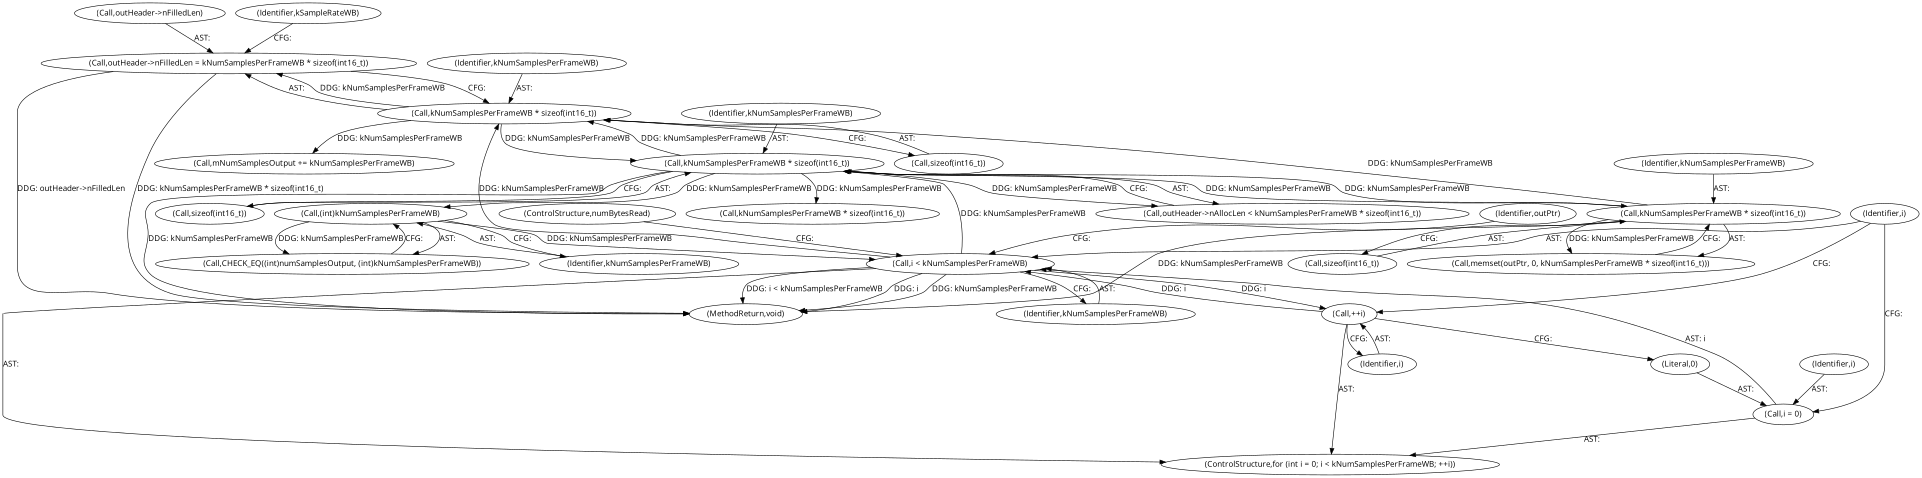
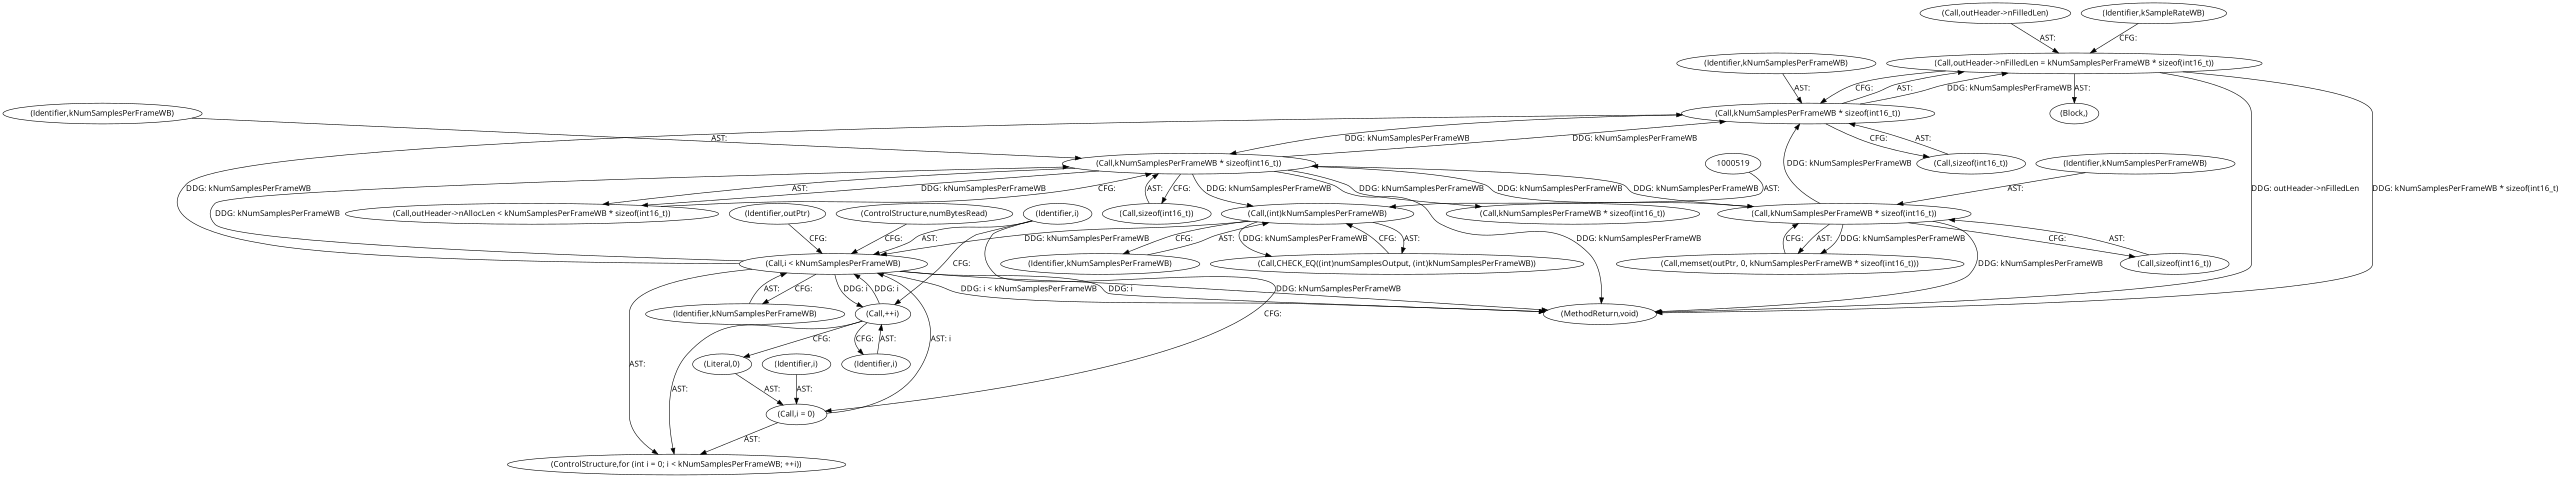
node "(Block,)": added
node "(Call,mNumSamplesOutput += kNumSamplesPerFrameWB)": removed
node "1000519": added
